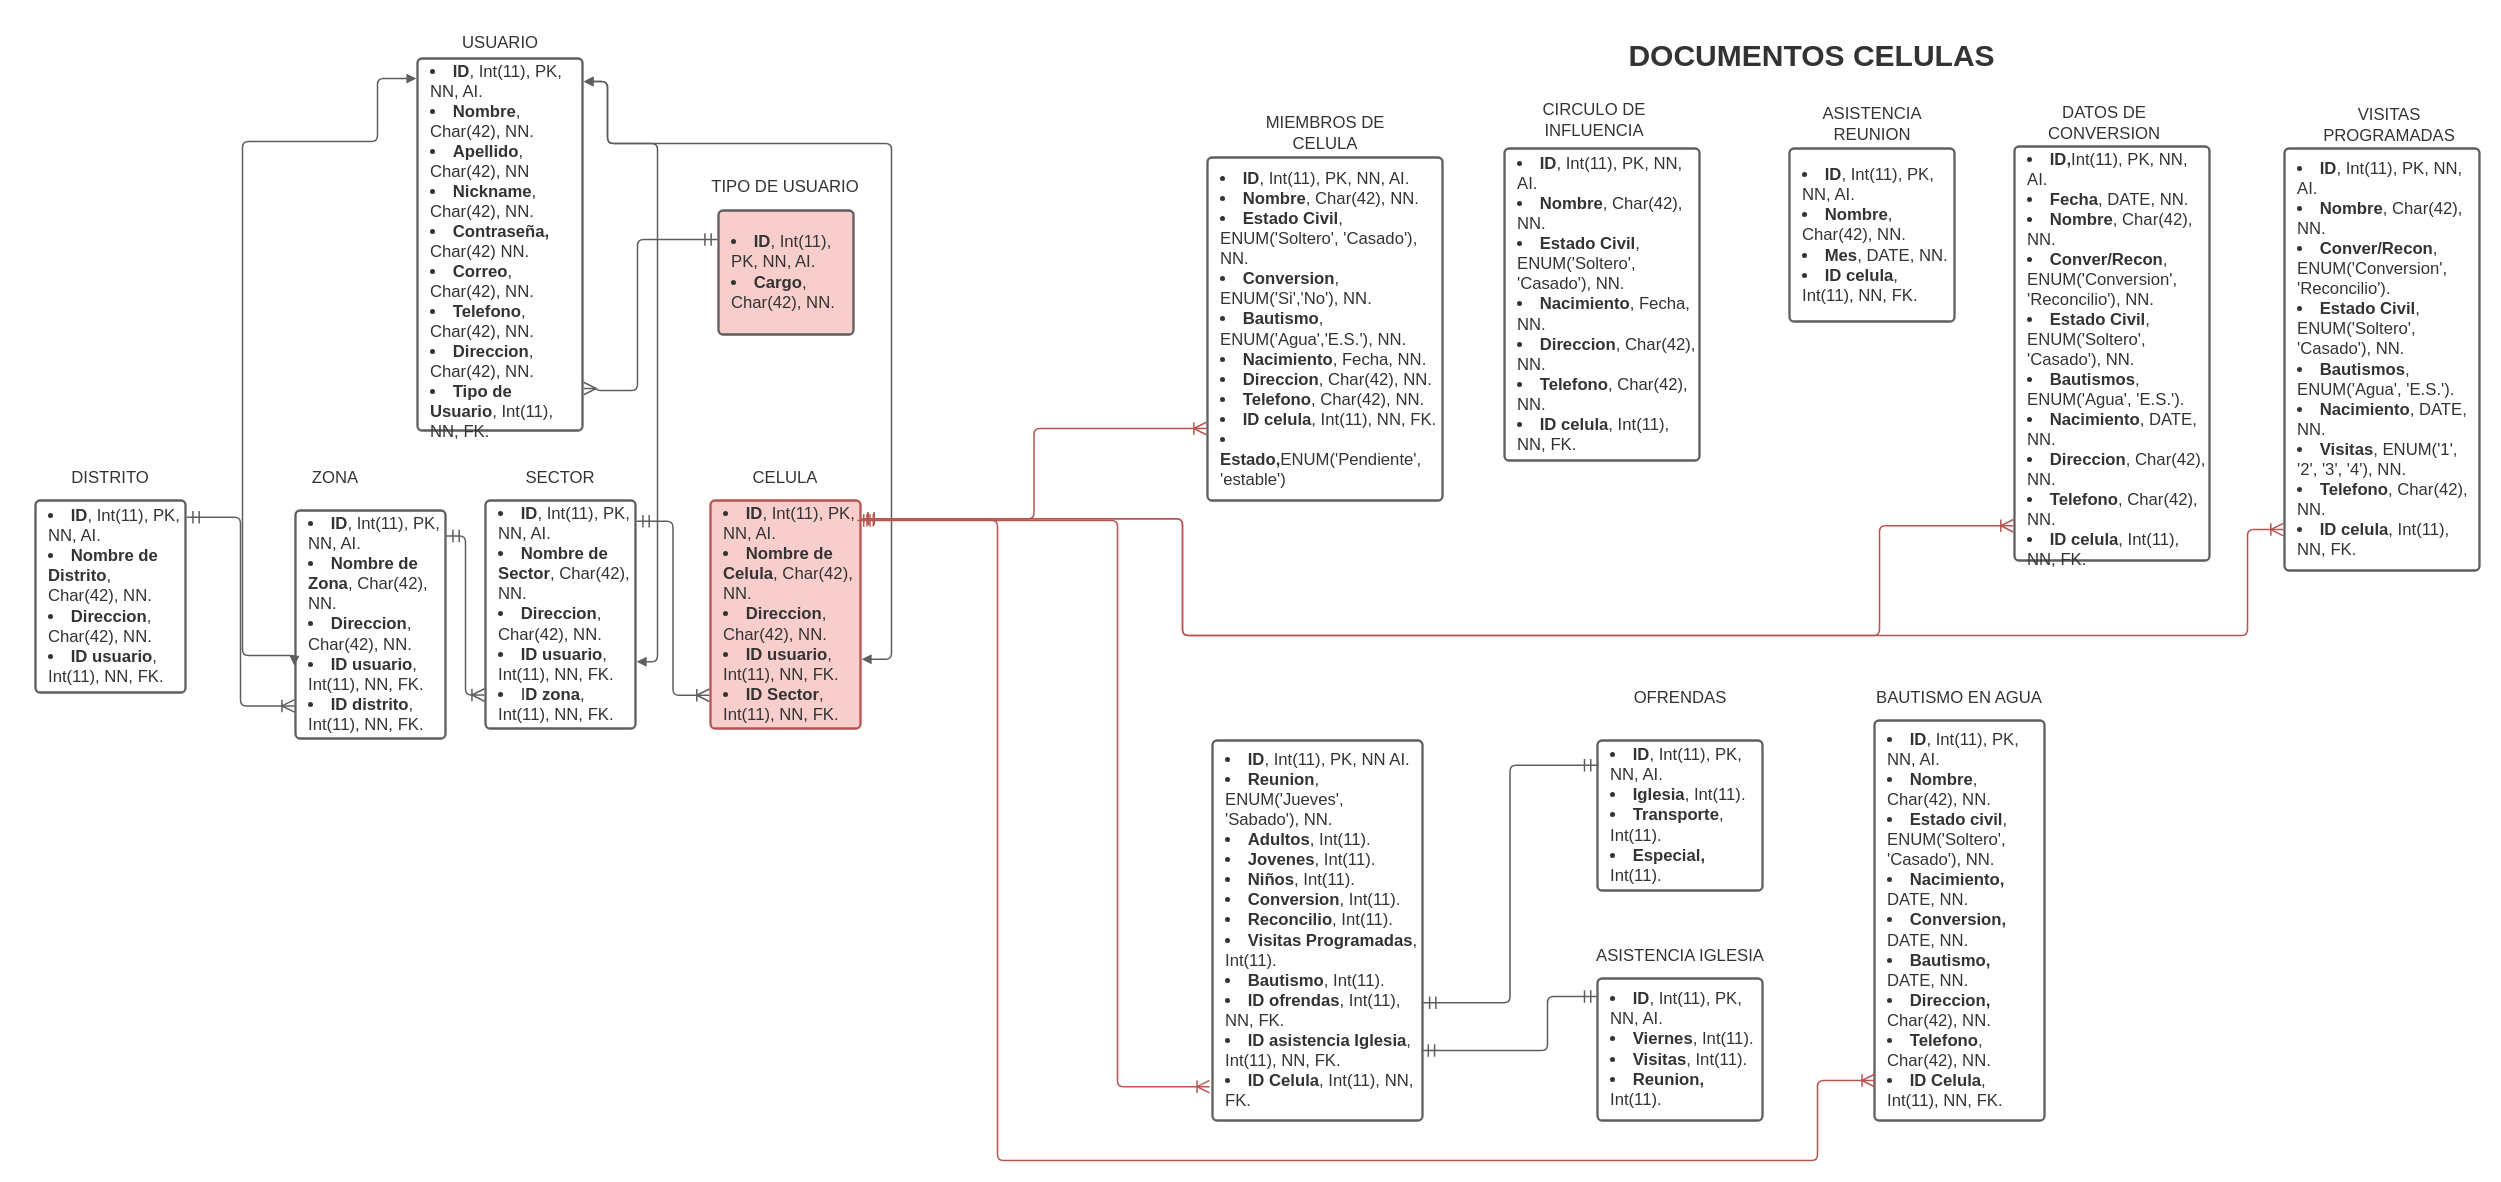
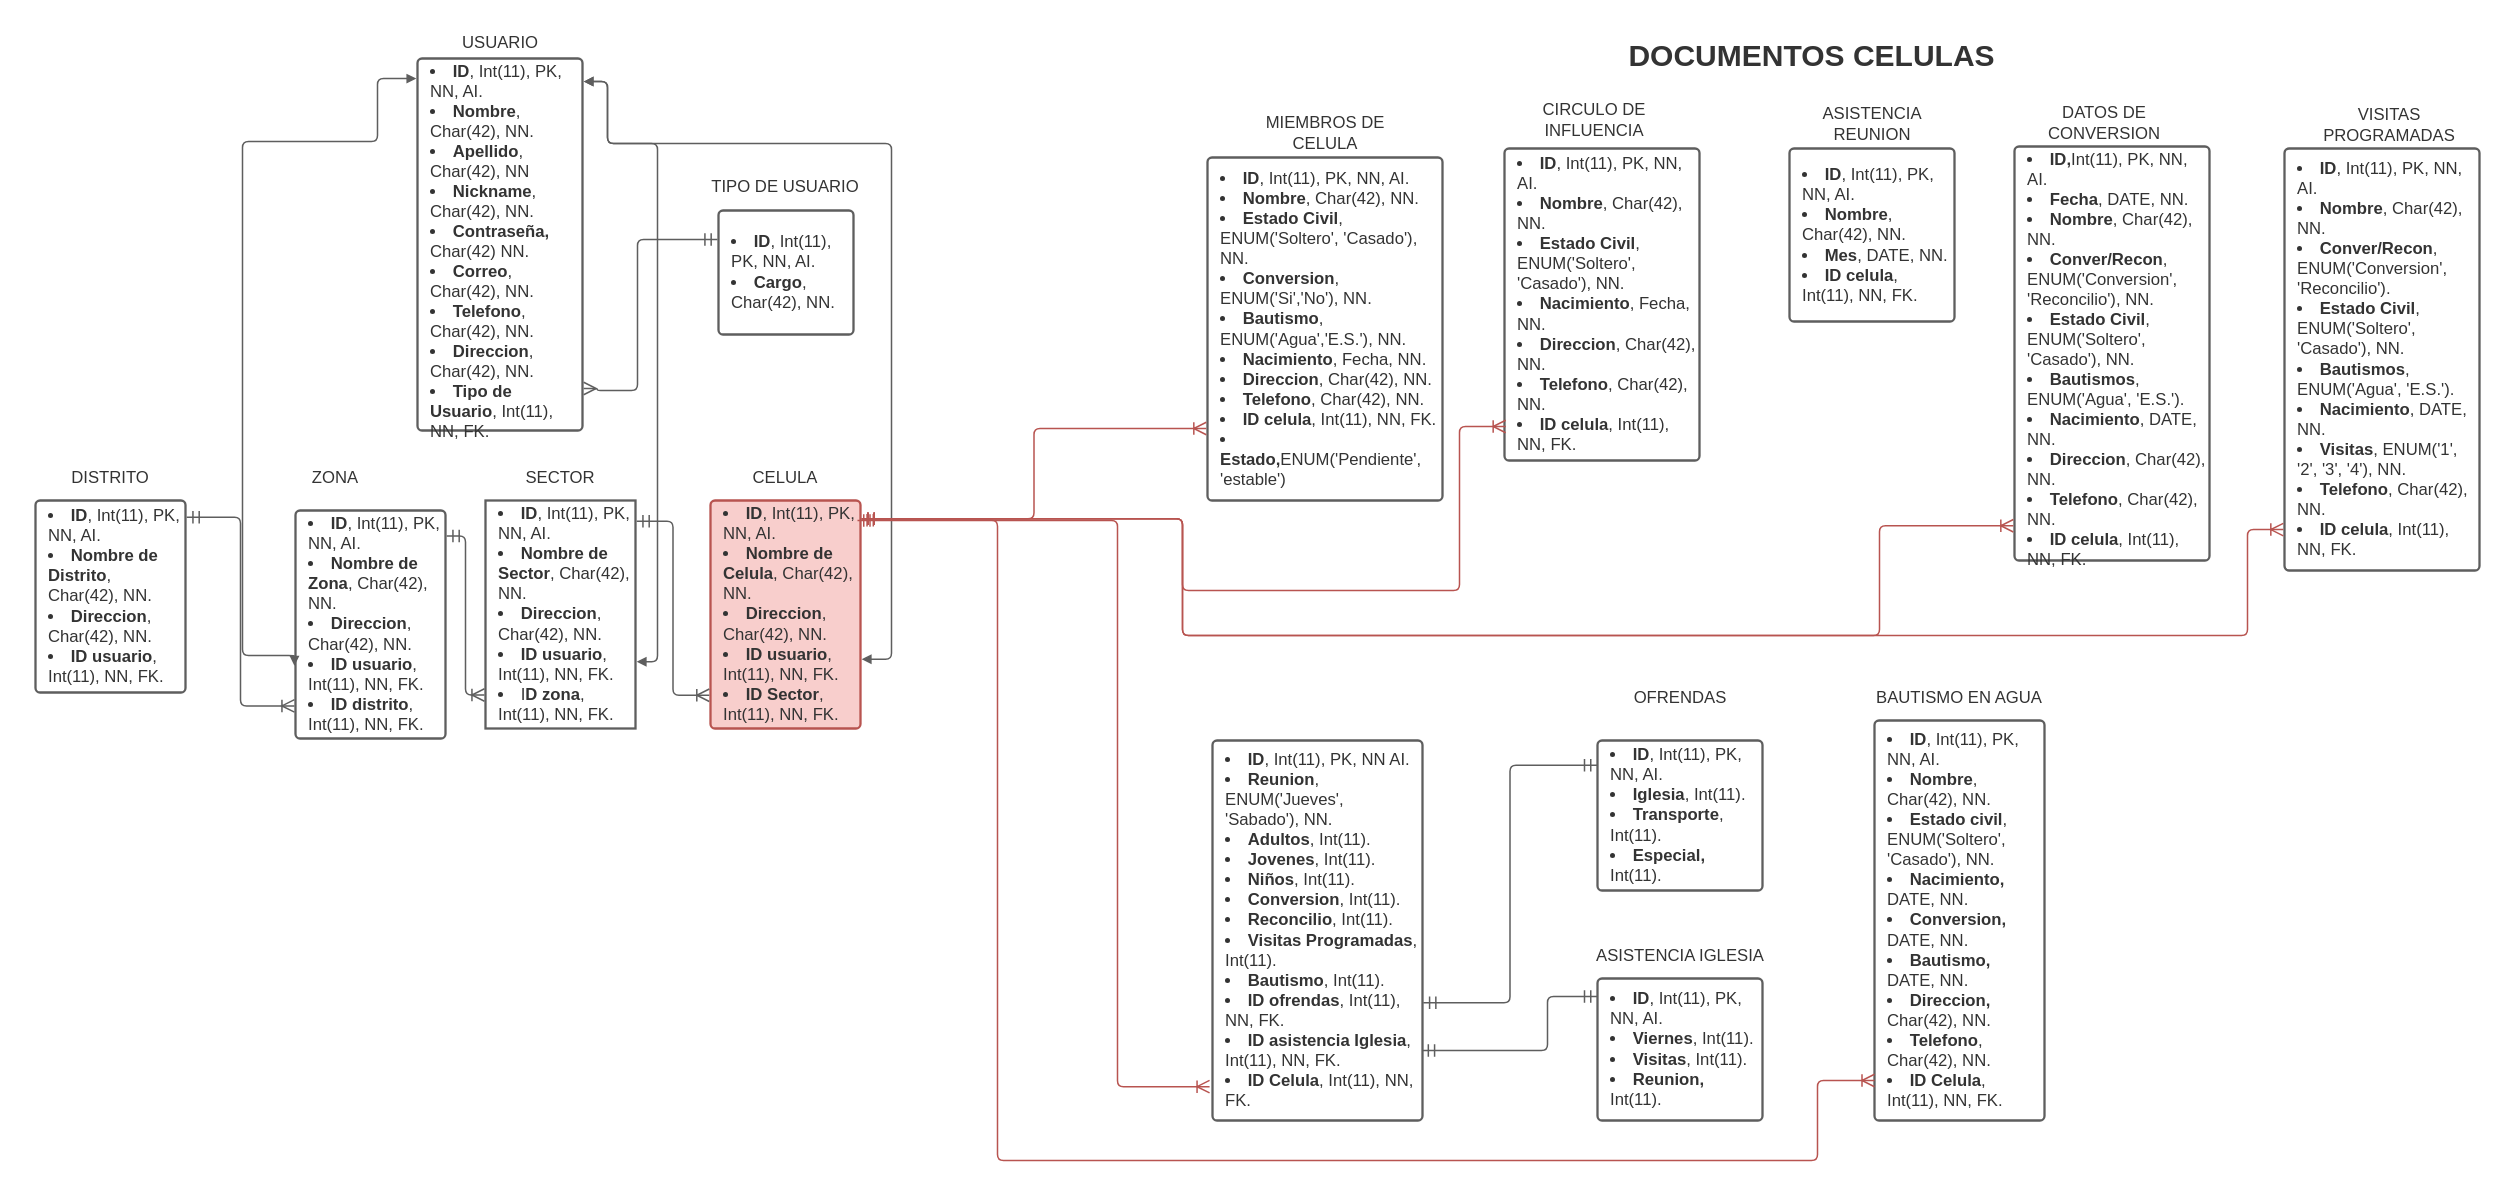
node "ID, Int(11), PK, NN, AI. Cargo, Char(42), NN.": fillcolor #f8cecc -> #ffffff
edge "ID, Int(11), PK, NN, AI. Nombre, Char(42), NN. Estado Civil, ENUM('Soltero', 'Casado'), NN. Nacimiento, Fecha, NN. Direccion, Char(42), NN. Telefono, Char(42), NN. ID celula, Int(11), NN, FK." -- "ID, Int(11), PK, NN, AI. Nombre de Celula, Char(42), NN. Direccion, Char(42), NN. ID usuario, Int(11), NN, FK. ID Sector, Int(11), NN, FK.": added
node "ID, Int(11), PK, NN, AI. Nombre de Sector, Char(42), NN. Direccion, Char(42), NN. ID usuario, Int(11), NN, FK. ID zona, Int(11), NN, FK.": shape rounded rectangle -> rectangle
